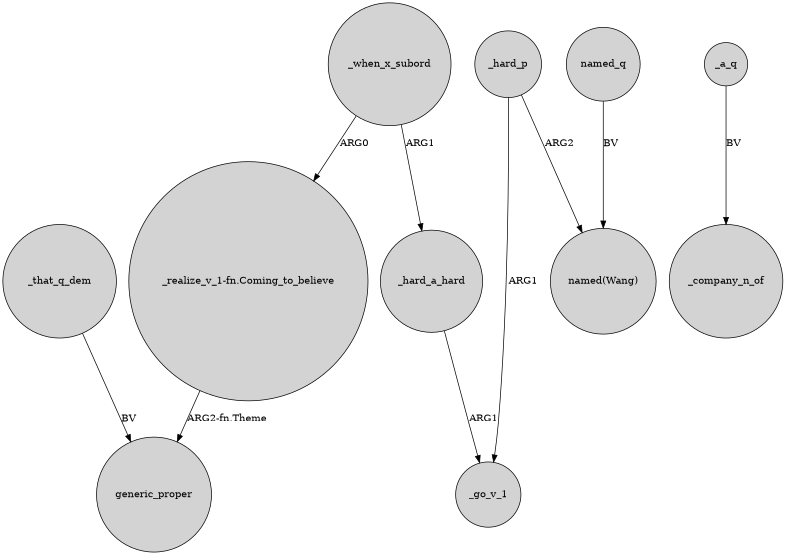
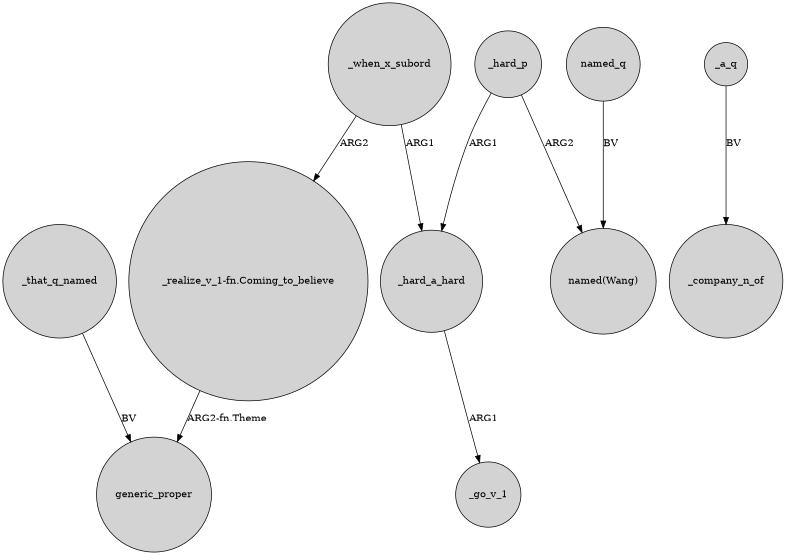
edge "_when_x_subord" -> "_realize_v_1-fn.Coming_to_believe": label "ARG0" -> "ARG2"
edge "_hard_p" -> "_go_v_1": now "_hard_p" -> "_hard_a_hard"
node "_that_q_dem": label "_that_q_dem" -> "_that_q_named"
